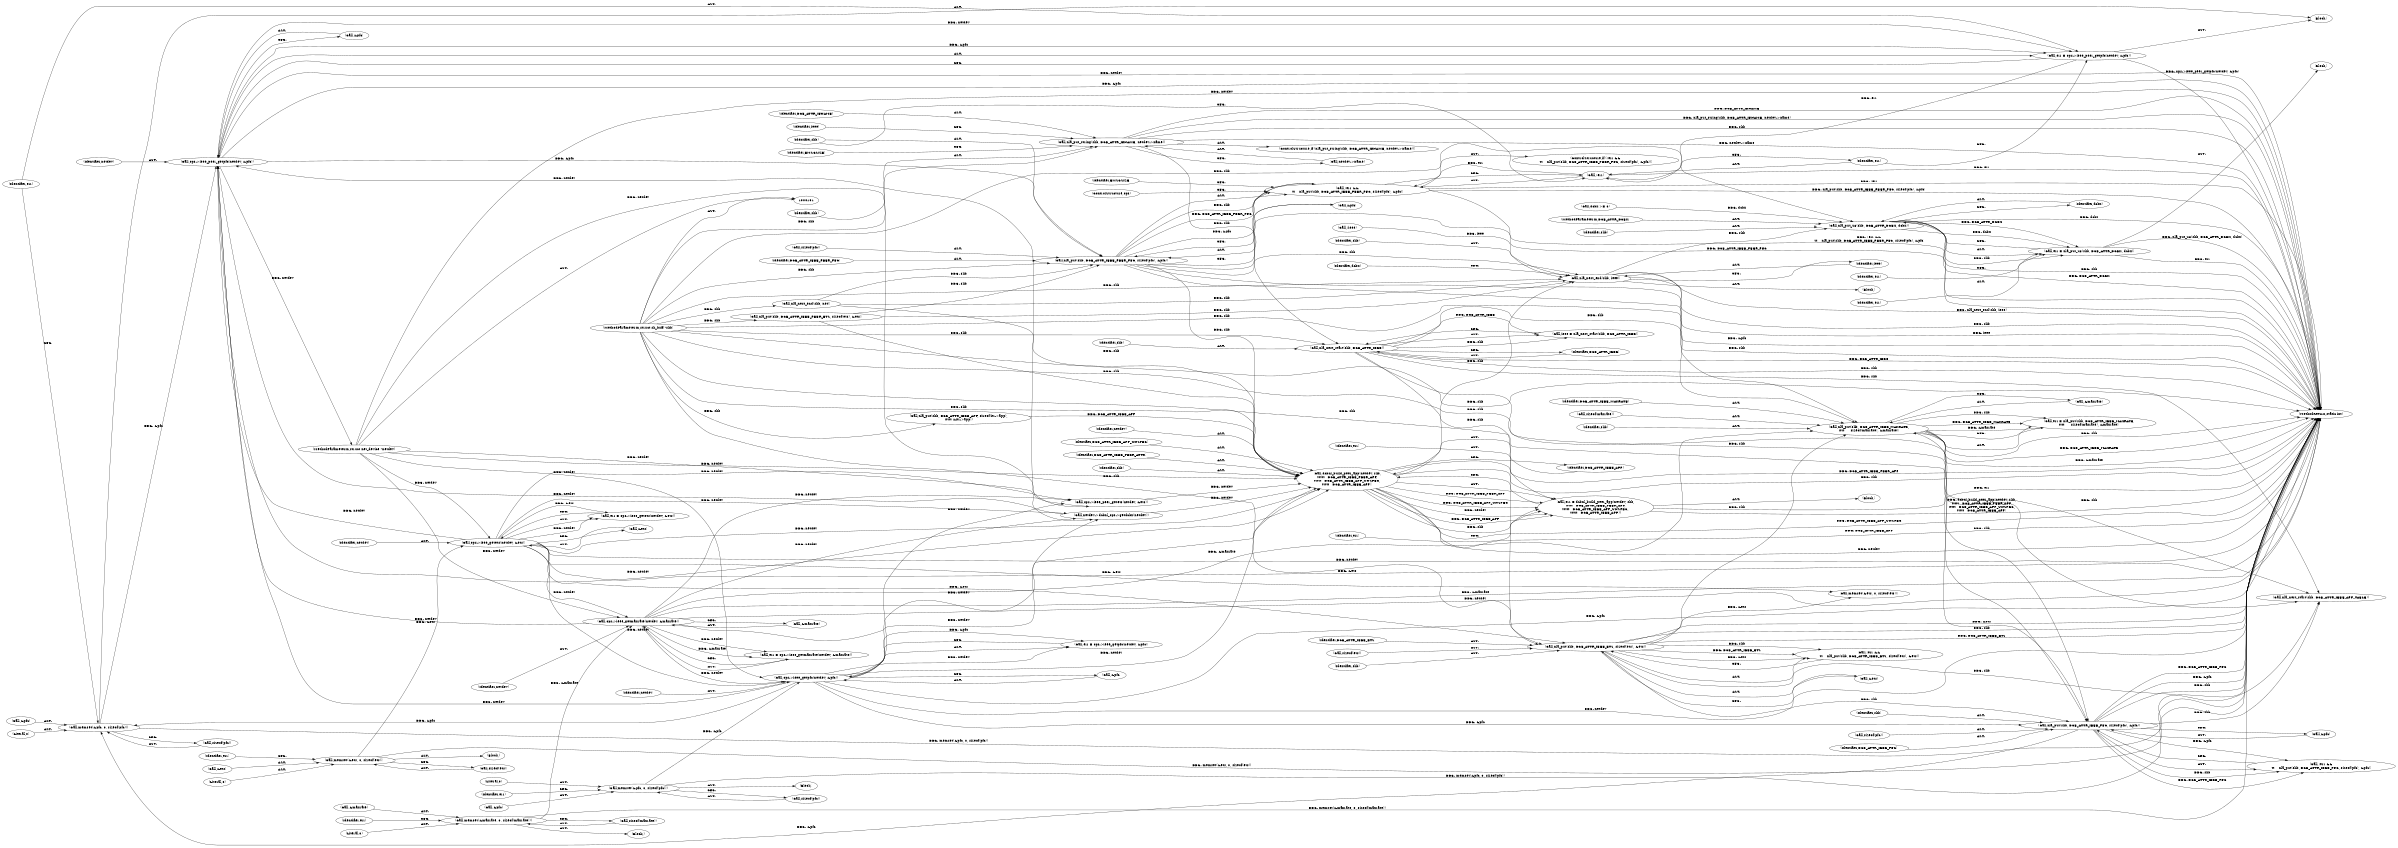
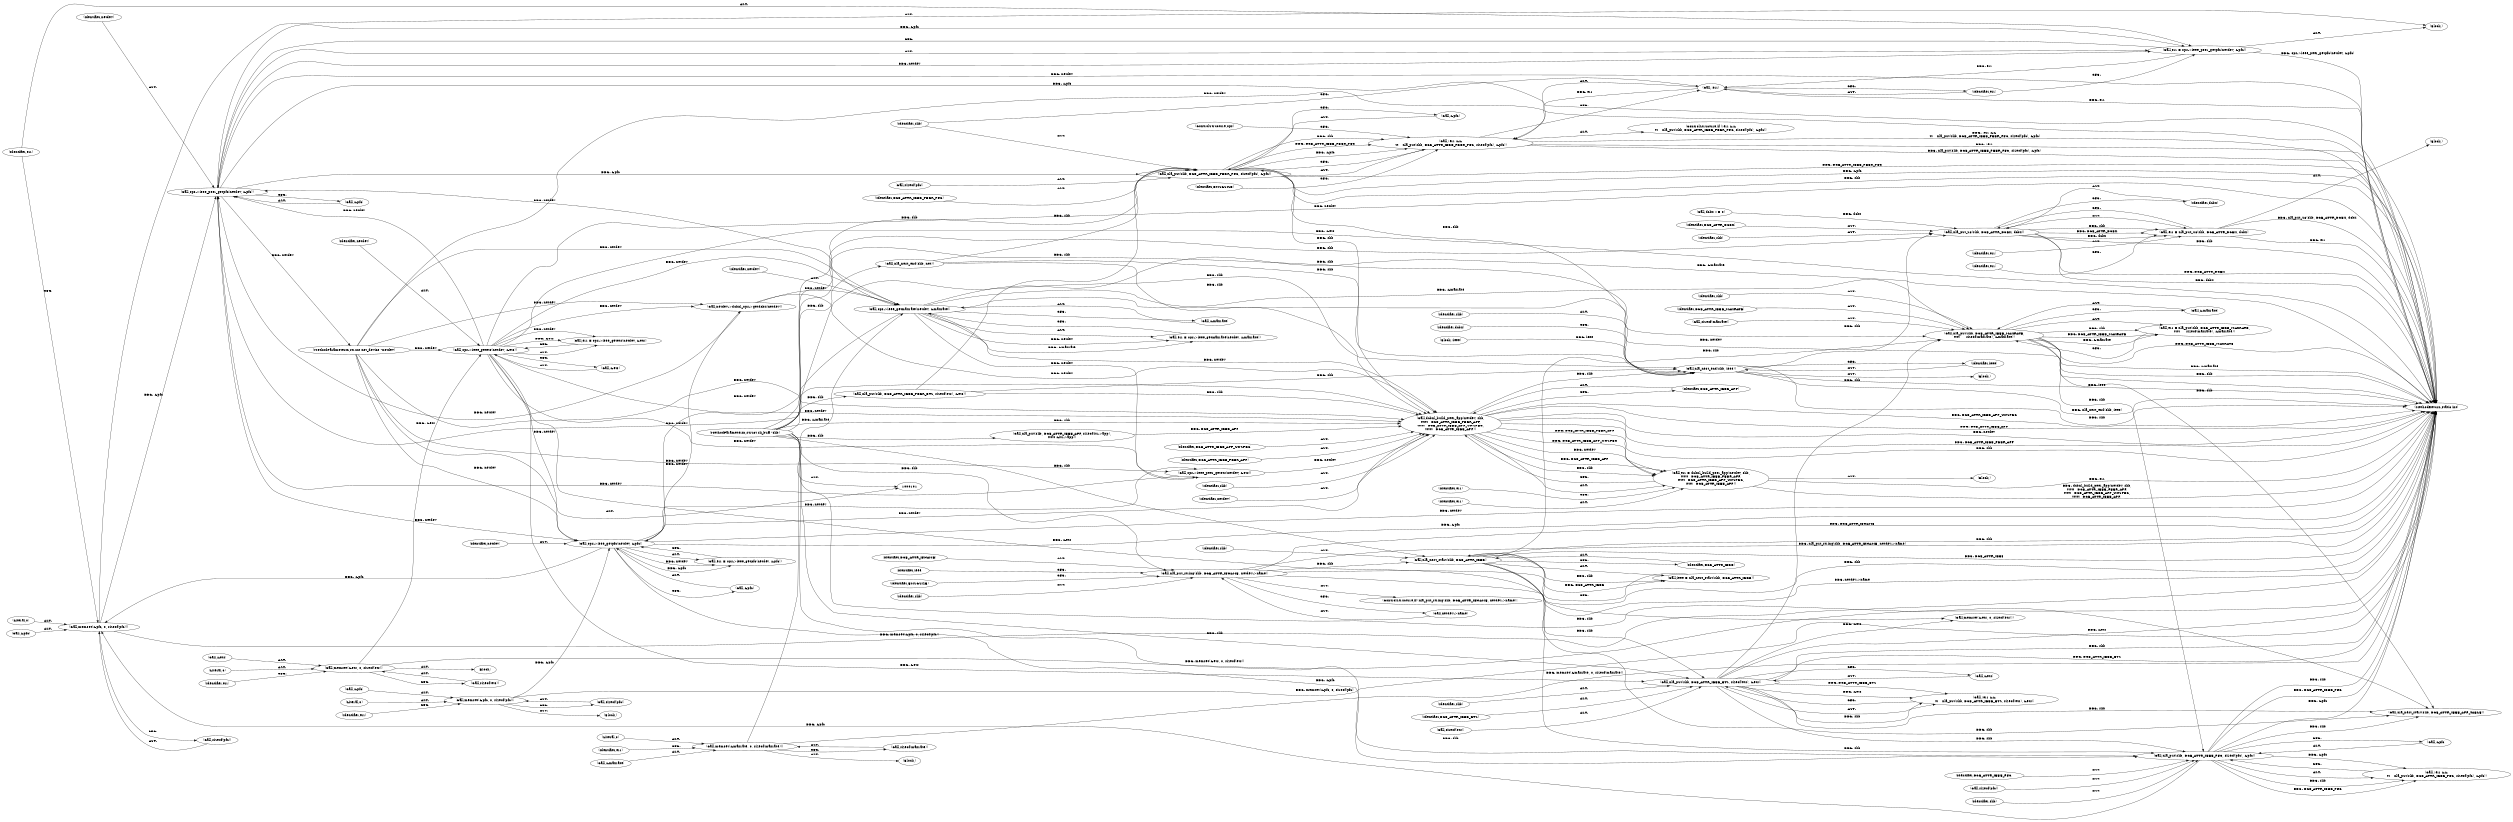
node "(MethodParameterIn,DCB_ATTR_DCBX)": label "(MethodParameterIn,DCB_ATTR_DCBX)" -> "(Identifier,DCB_ATTR_DCBX)"
node "(Call,!ieee)": label "(Call,!ieee)" -> "(Block,!ieee)"
edge "(MethodParameterIn,struct sk_buff *skb)" -> "(MethodReturn,static int)": removed, label "DDG: skb"
node "(Identifier,DCB_ATTR_IEEE_PEER_ATTR)": label "(Identifier,DCB_ATTR_IEEE_PEER_ATTR)" -> "(Identifier,DCB_ATTR_IEEE_PEER_APP)"
edge "(Call,ops->ieee_getmaxrate(netdev, &maxrate))" -> "(Call,netdev->dcbnl_ops->getdcbx(netdev))": reversed
